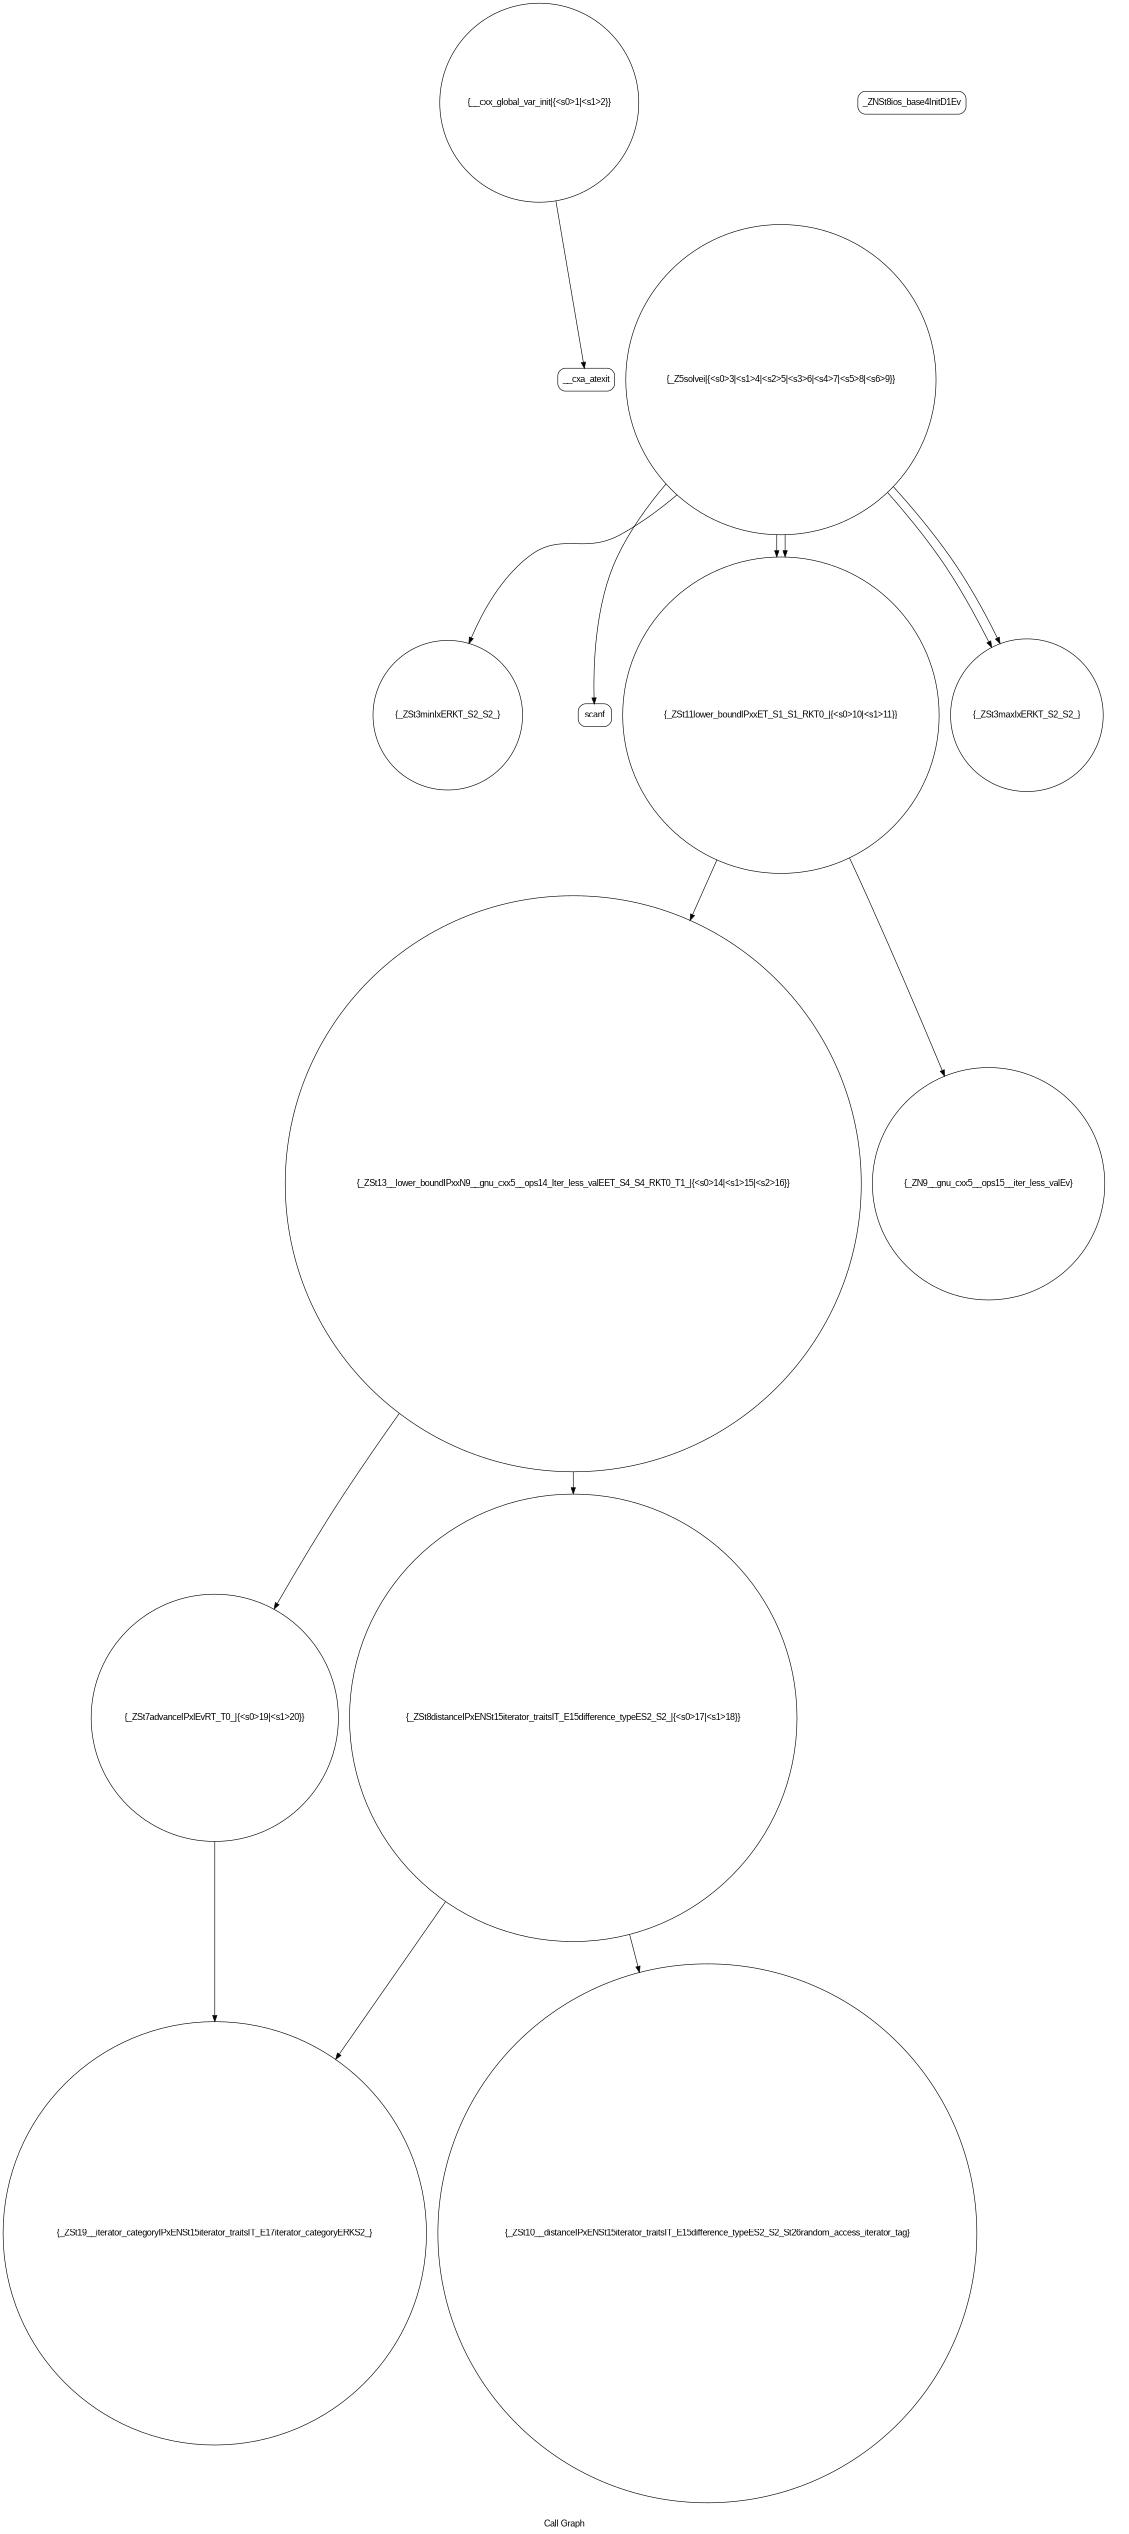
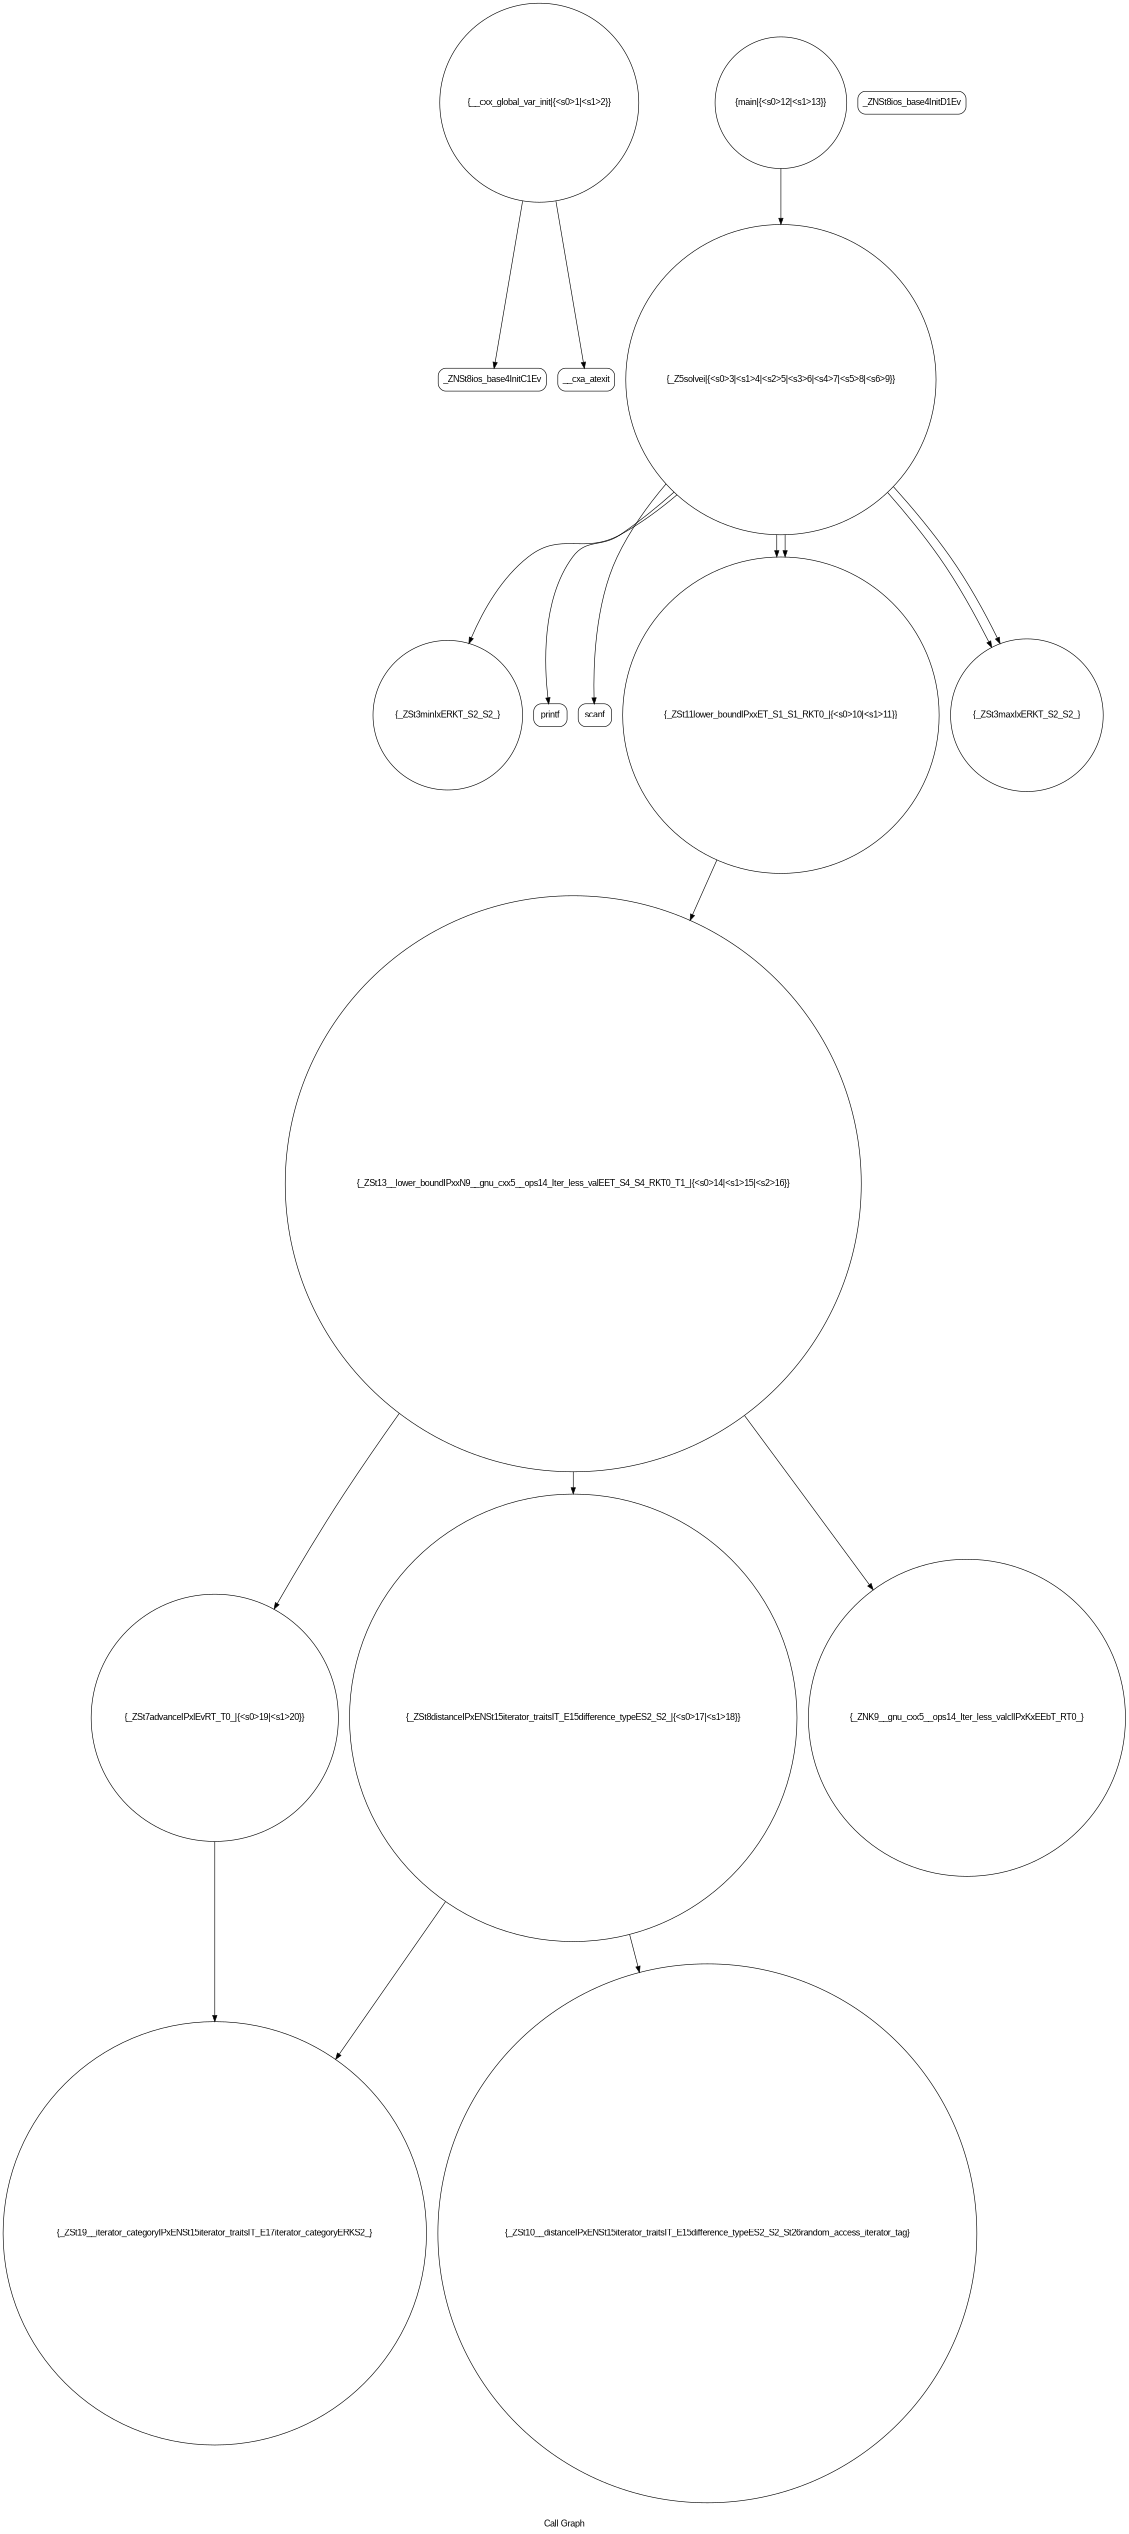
node "{main|{<s0>12|<s1>13}}": added
node "_ZNSt8ios_base4InitC1Ev": added
node "printf": added
node "{_ZN9__gnu_cxx5__ops15__iter_less_valEv}": removed
node "{_ZNK9__gnu_cxx5__ops14_Iter_less_valclIPxKxEEbT_RT0_}": added
